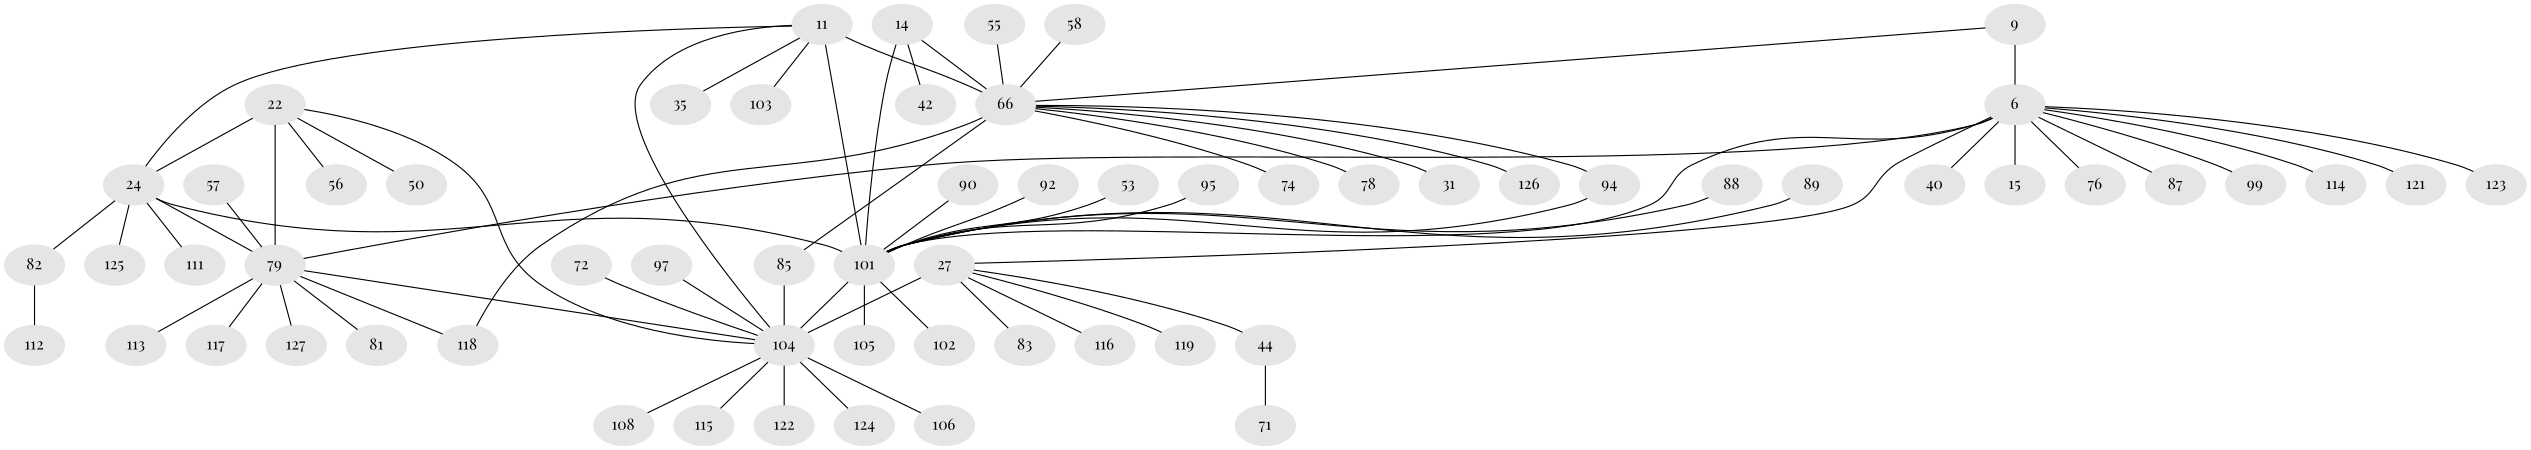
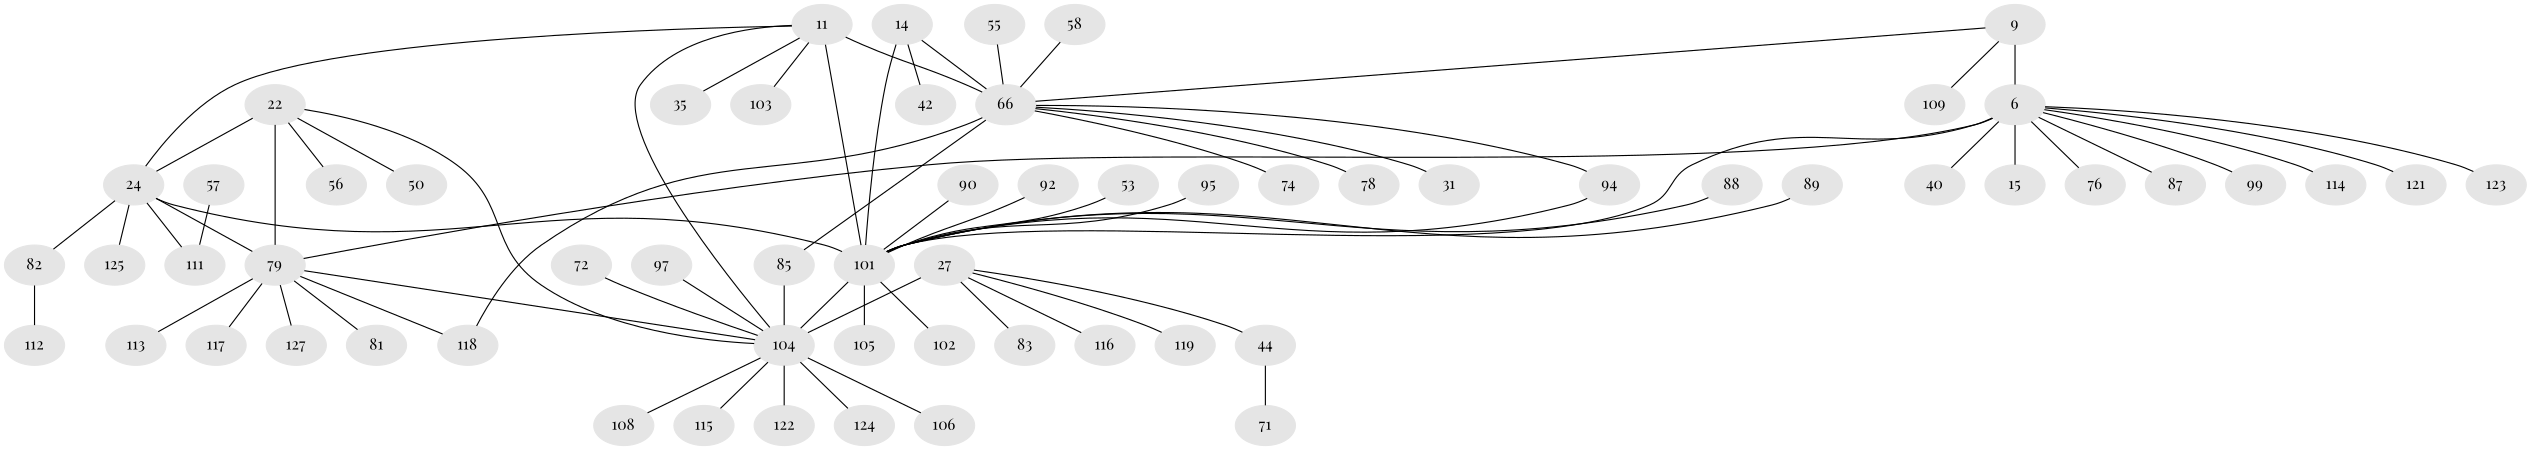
node "109": added
node "126": removed
edge "57" -- "79": now "57" -- "111"
edge "6" -- "27": removed
